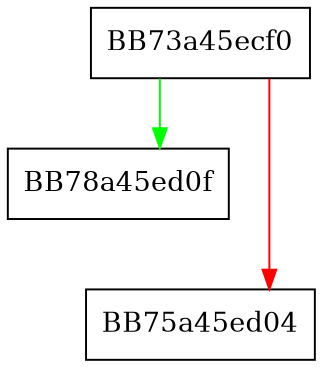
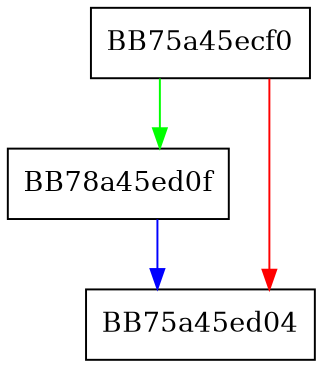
node "BB73a45ecf0": label "BB73a45ecf0" -> "BB75a45ecf0"
edge "BB78a45ed0f" -> "BB75a45ed04": added
